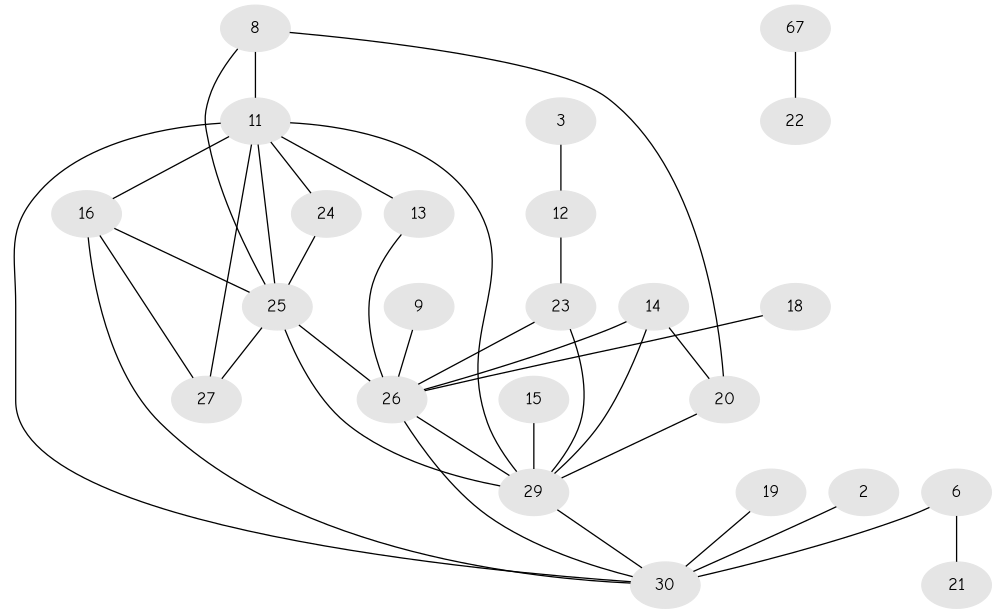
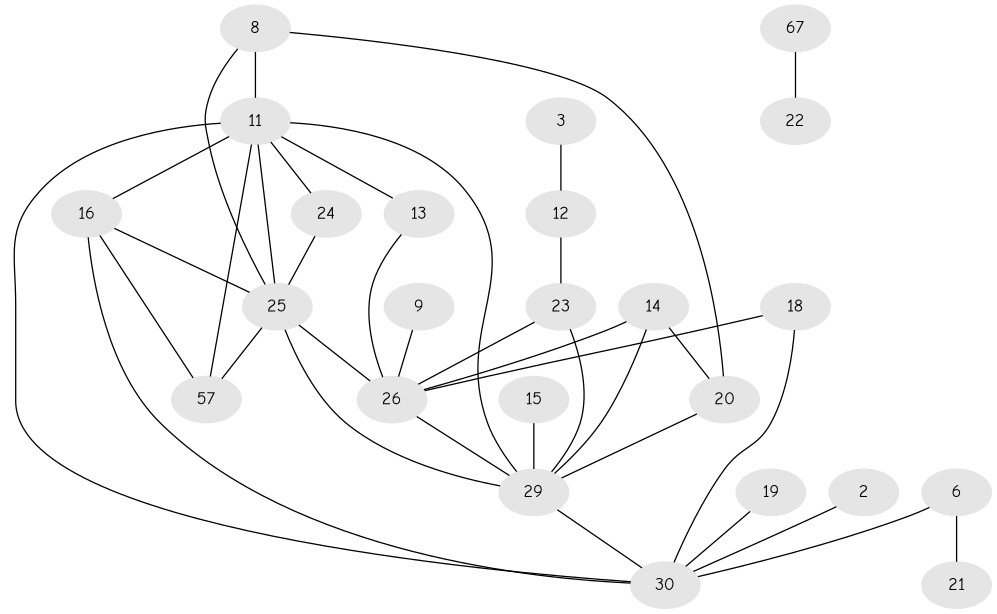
node "27": label "27" -> "57"
edge "26" -- "30": now "18" -- "30"
